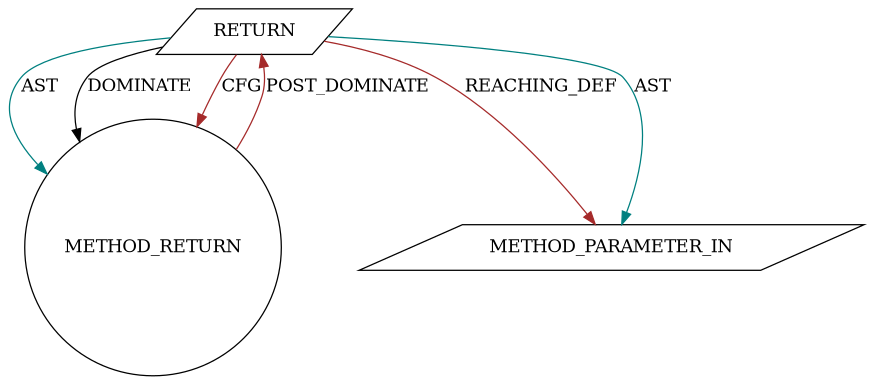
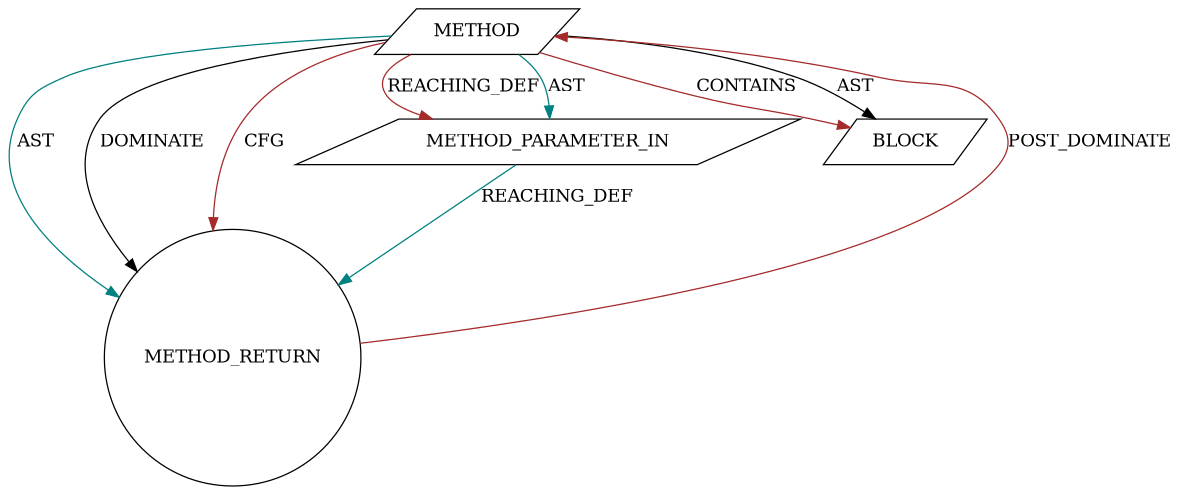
node "RETURN": label "RETURN" -> "METHOD"
node "BLOCK": added
edge "METHOD_PARAMETER_IN" -> "METHOD_RETURN": added, label "REACHING_DEF"
